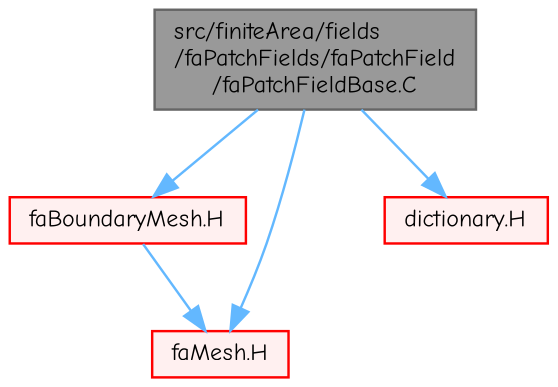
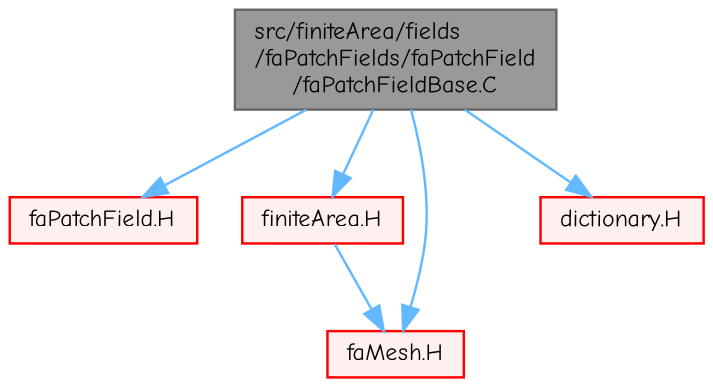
node "faPatchField.H": added
node "faBoundaryMesh.H": label "faBoundaryMesh.H" -> "finiteArea.H"
